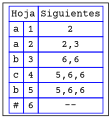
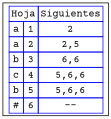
node "Hoja": text "2,3" -> "2,5"
